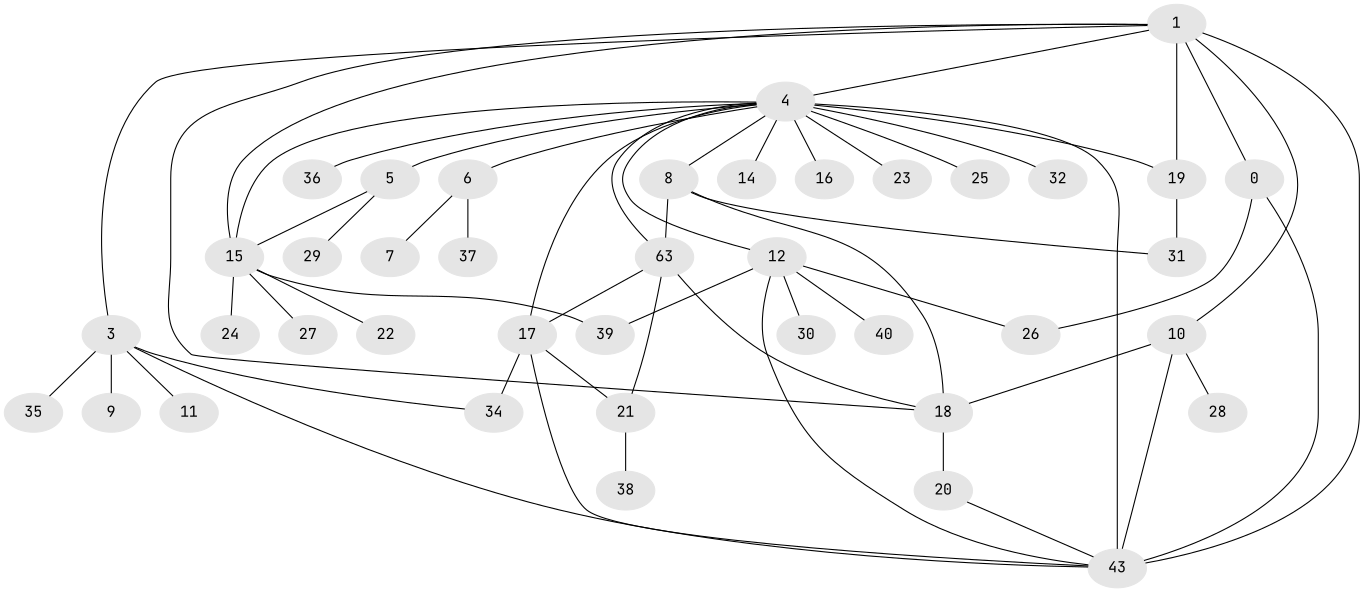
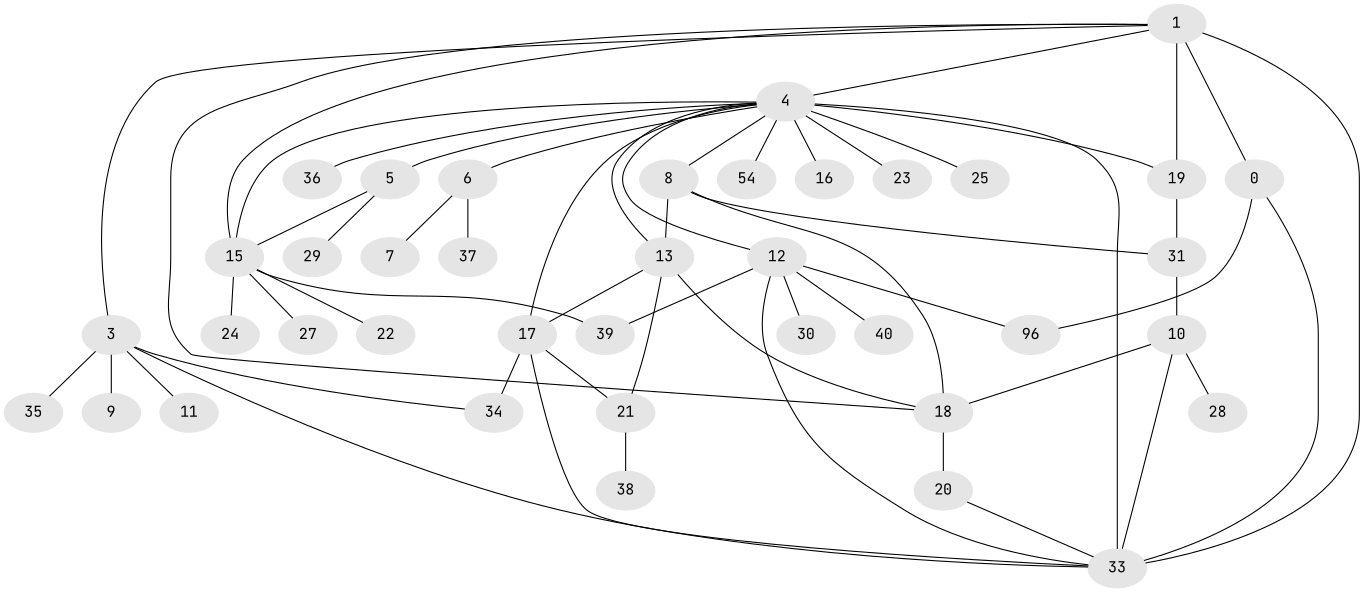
node "14": label "14" -> "54"
node "32": removed
edge "1" -- "10": now "31" -- "10"
node "63": label "63" -> "13"
node "26": label "26" -> "96"
node "43": label "43" -> "33"
